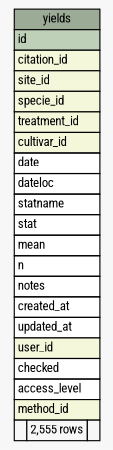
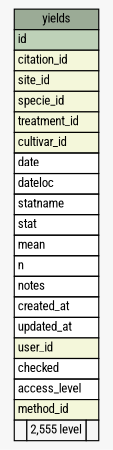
node "yields": text "2,555 rows" -> "2,555 level"
